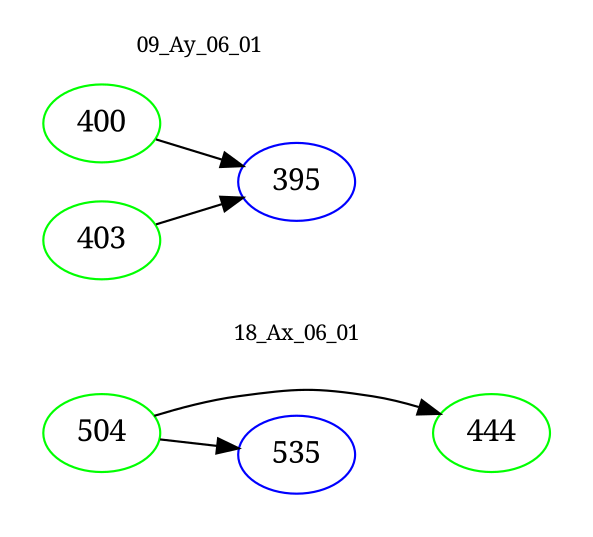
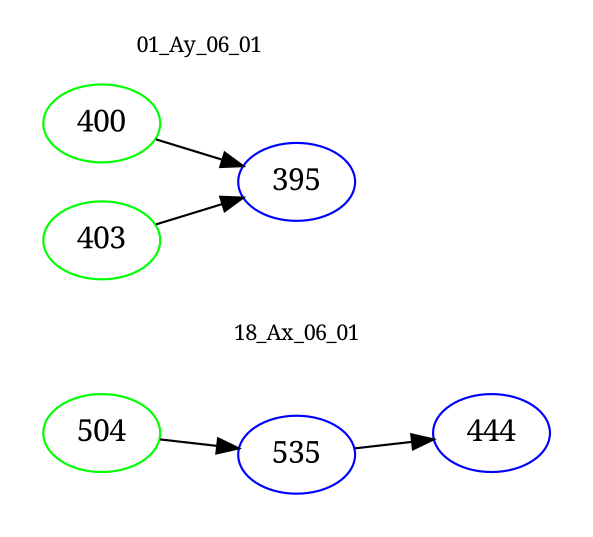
cluster "09_Ay_06_01": label "09_Ay_06_01" -> "01_Ay_06_01"
edge "504" -> "444": now "535" -> "444"
node "444": color green -> blue
